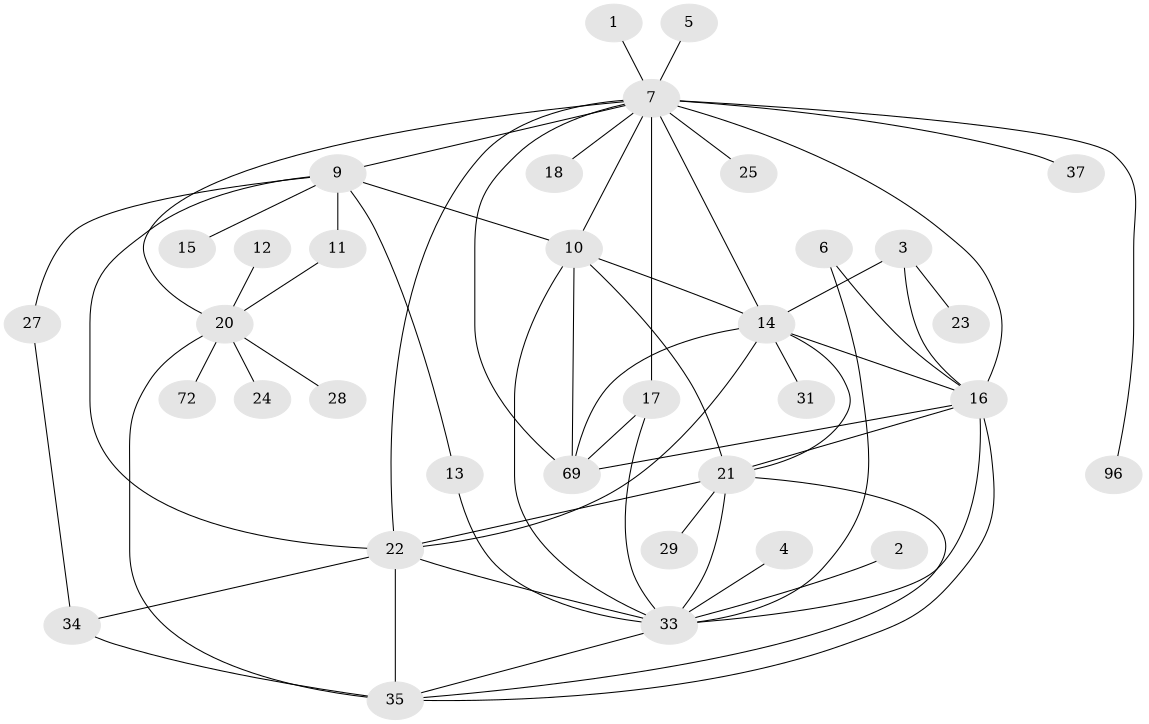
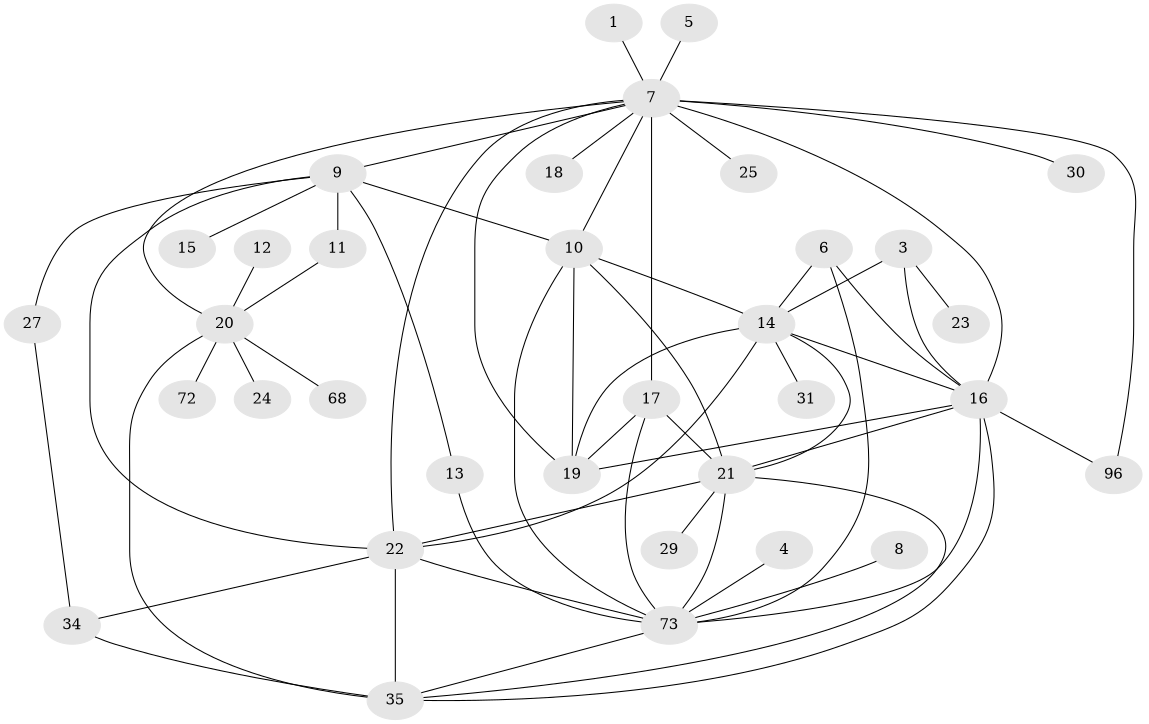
node "37": label "37" -> "30"
edge "7" -- "14": now "6" -- "14"
node "28": label "28" -> "68"
edge "16" -- "96": added
edge "17" -- "21": added
node "69": label "69" -> "19"
node "2": label "2" -> "8"
node "33": label "33" -> "73"
